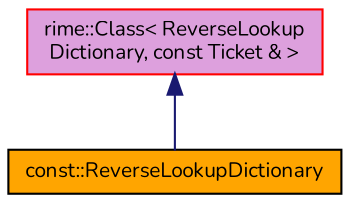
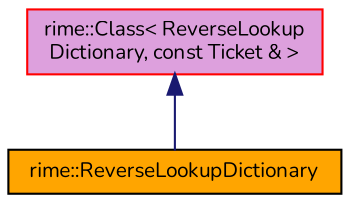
node "const::ReverseLookupDictionary": label "const::ReverseLookupDictionary" -> "rime::ReverseLookupDictionary"
